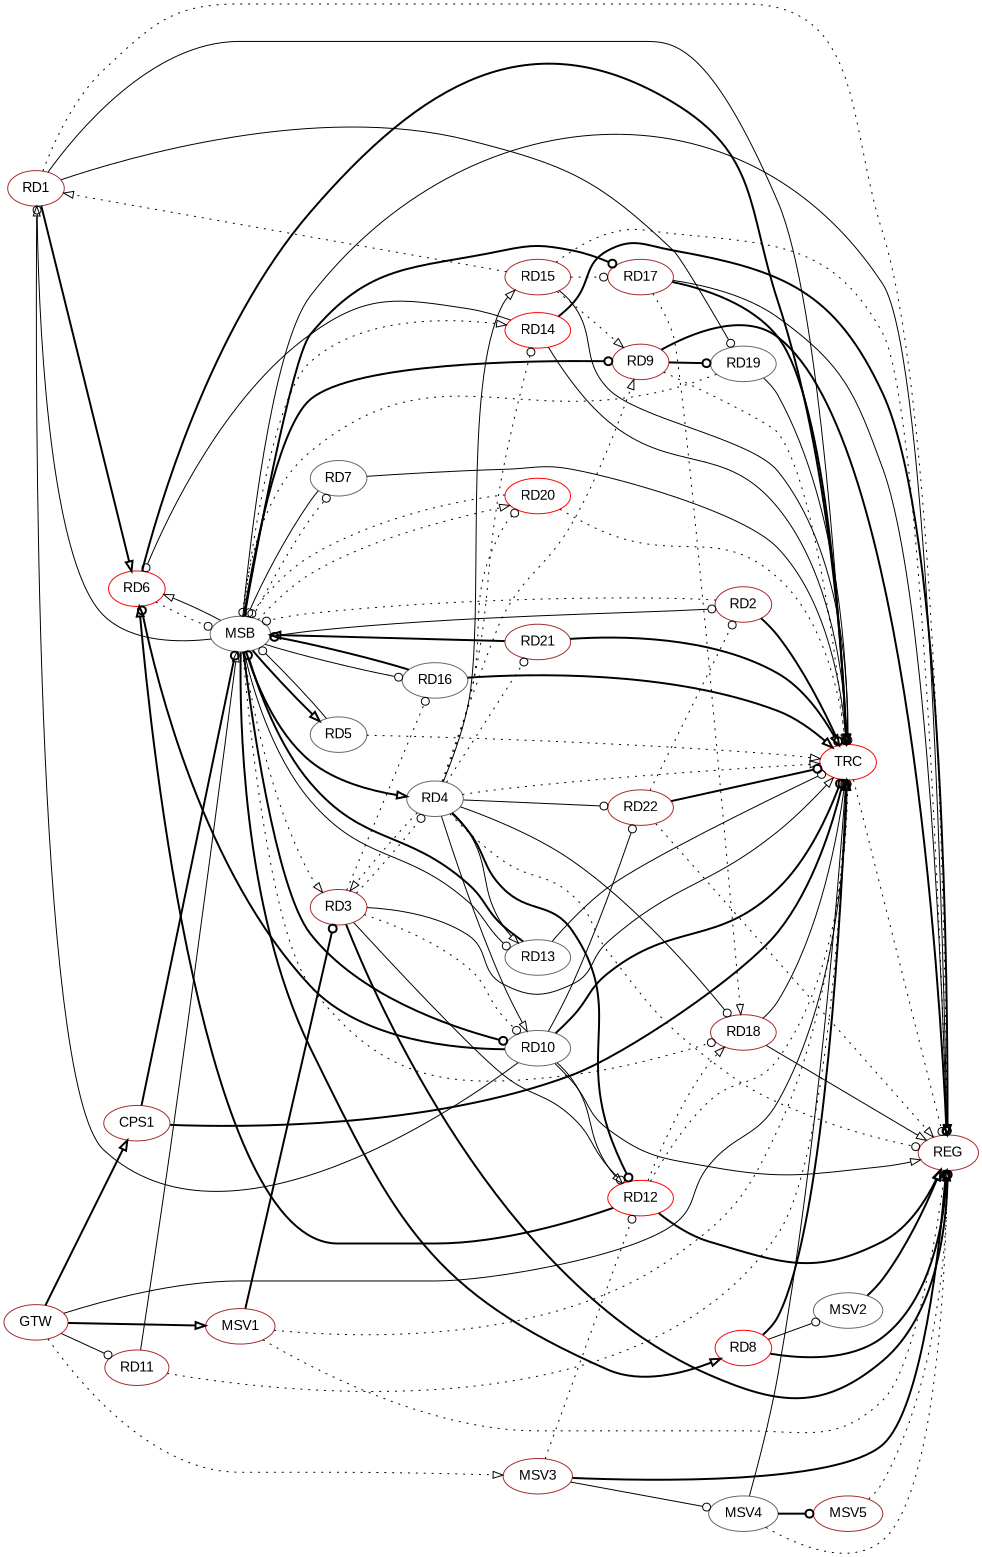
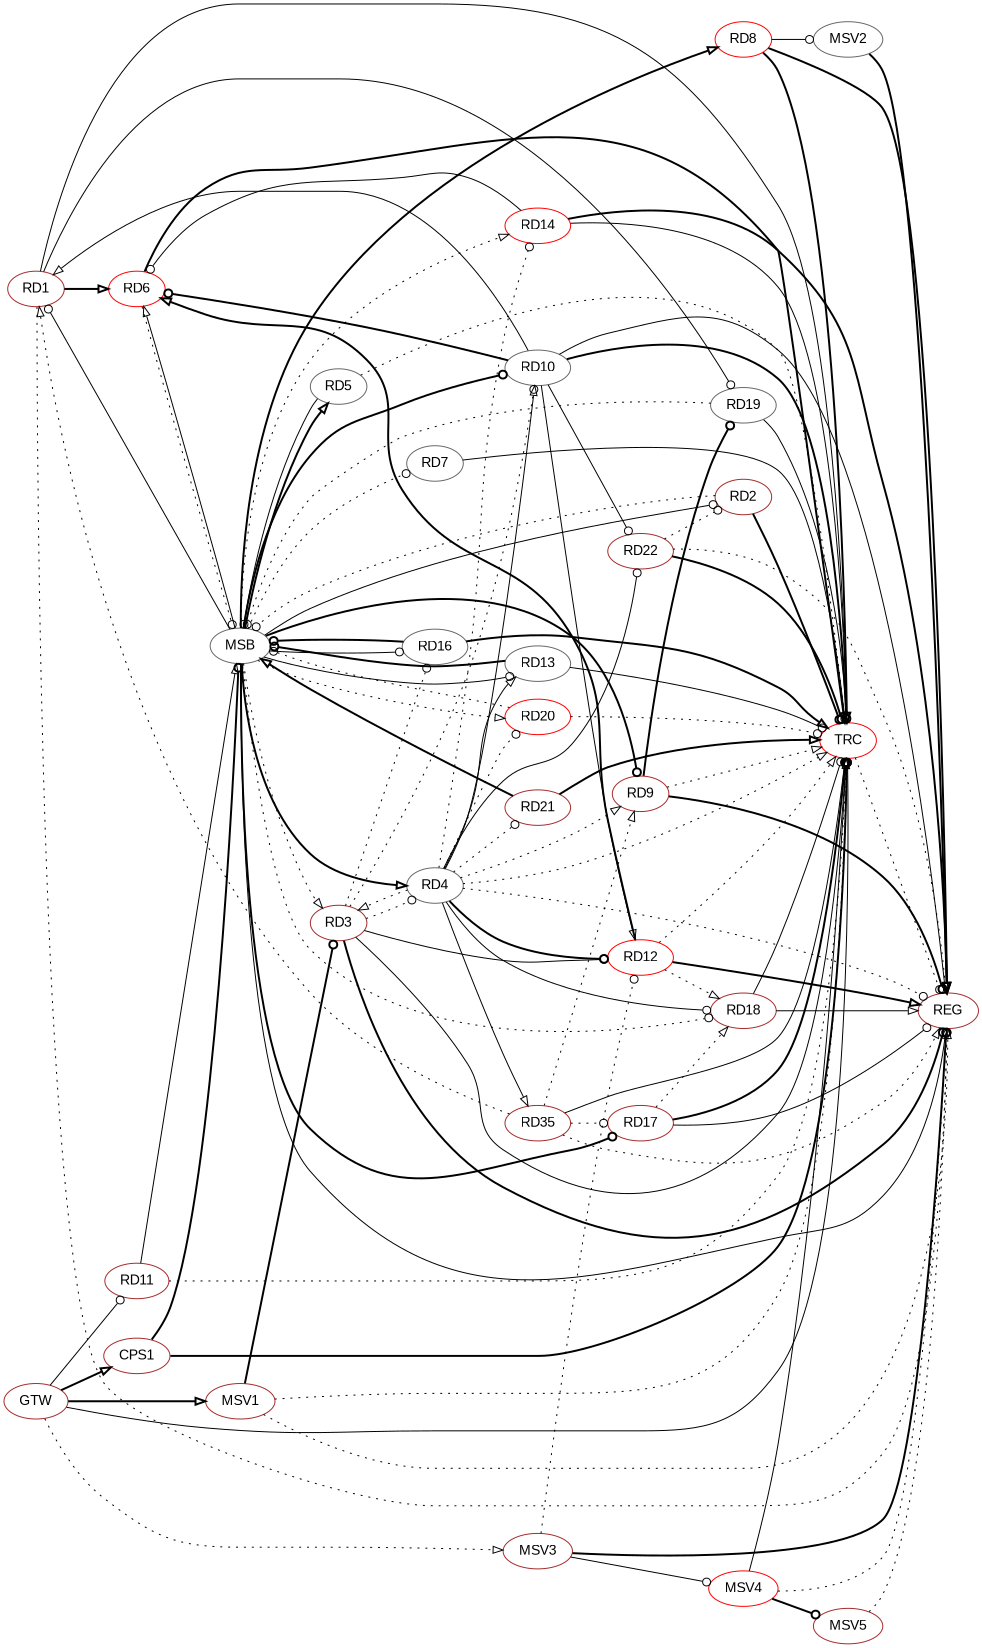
node "RD15": label "RD15" -> "RD35"
edge "RD7" -> "MSB": removed
node "MSV4": color gray40 -> red
